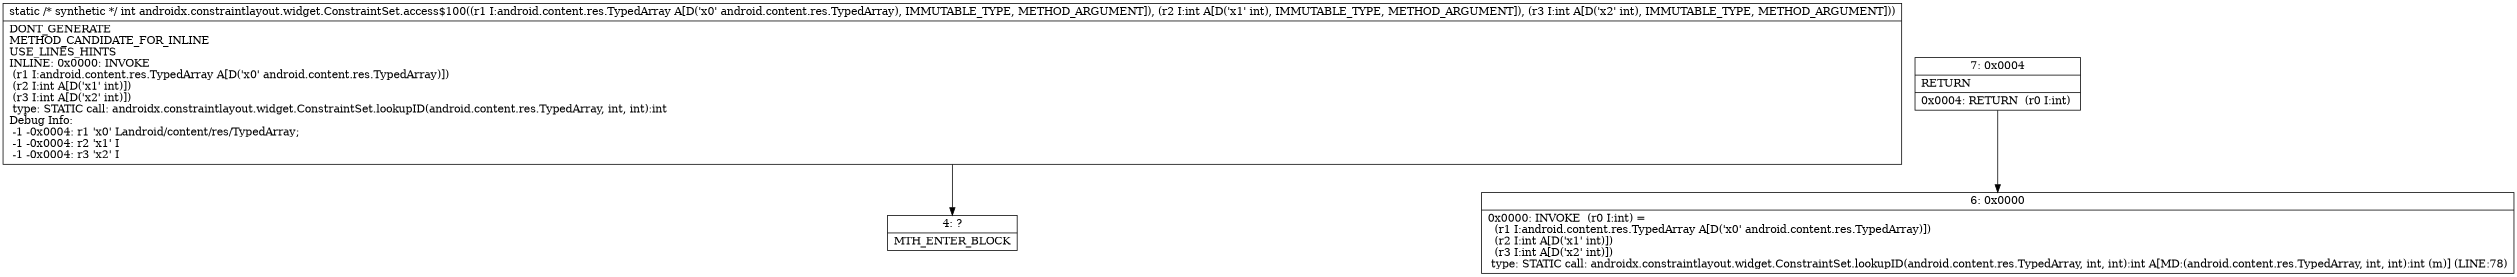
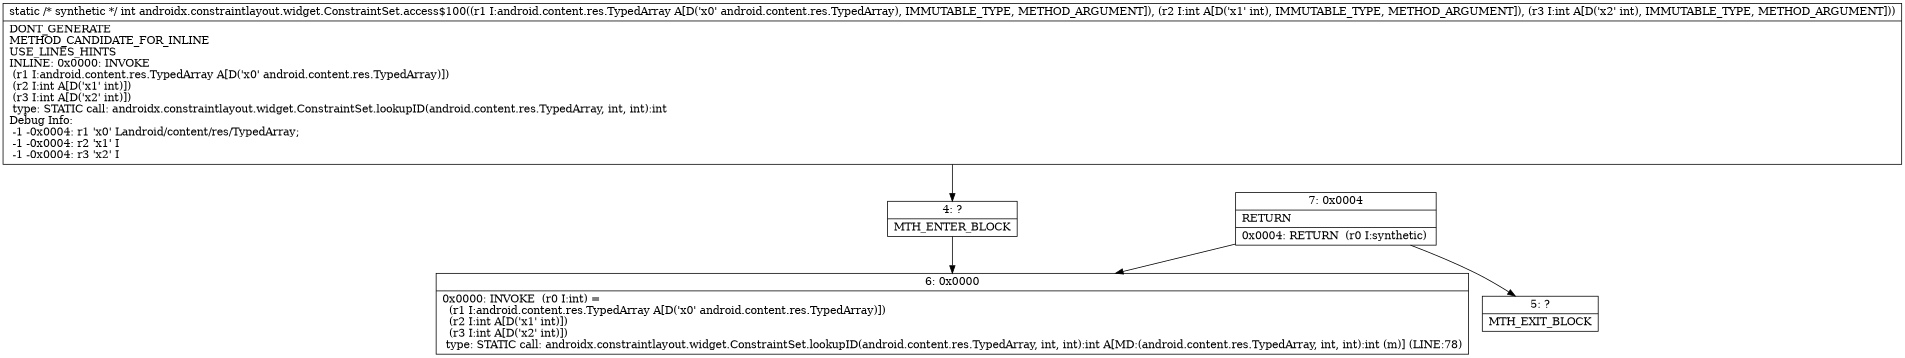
node "7: 0x0004": text "0x0004: RETURN  (r0 I:int)" -> "0x0004: RETURN  (r0 I:synthetic)"
edge "4: ?" -> "6: 0x0000": added
node "5: ?": added
